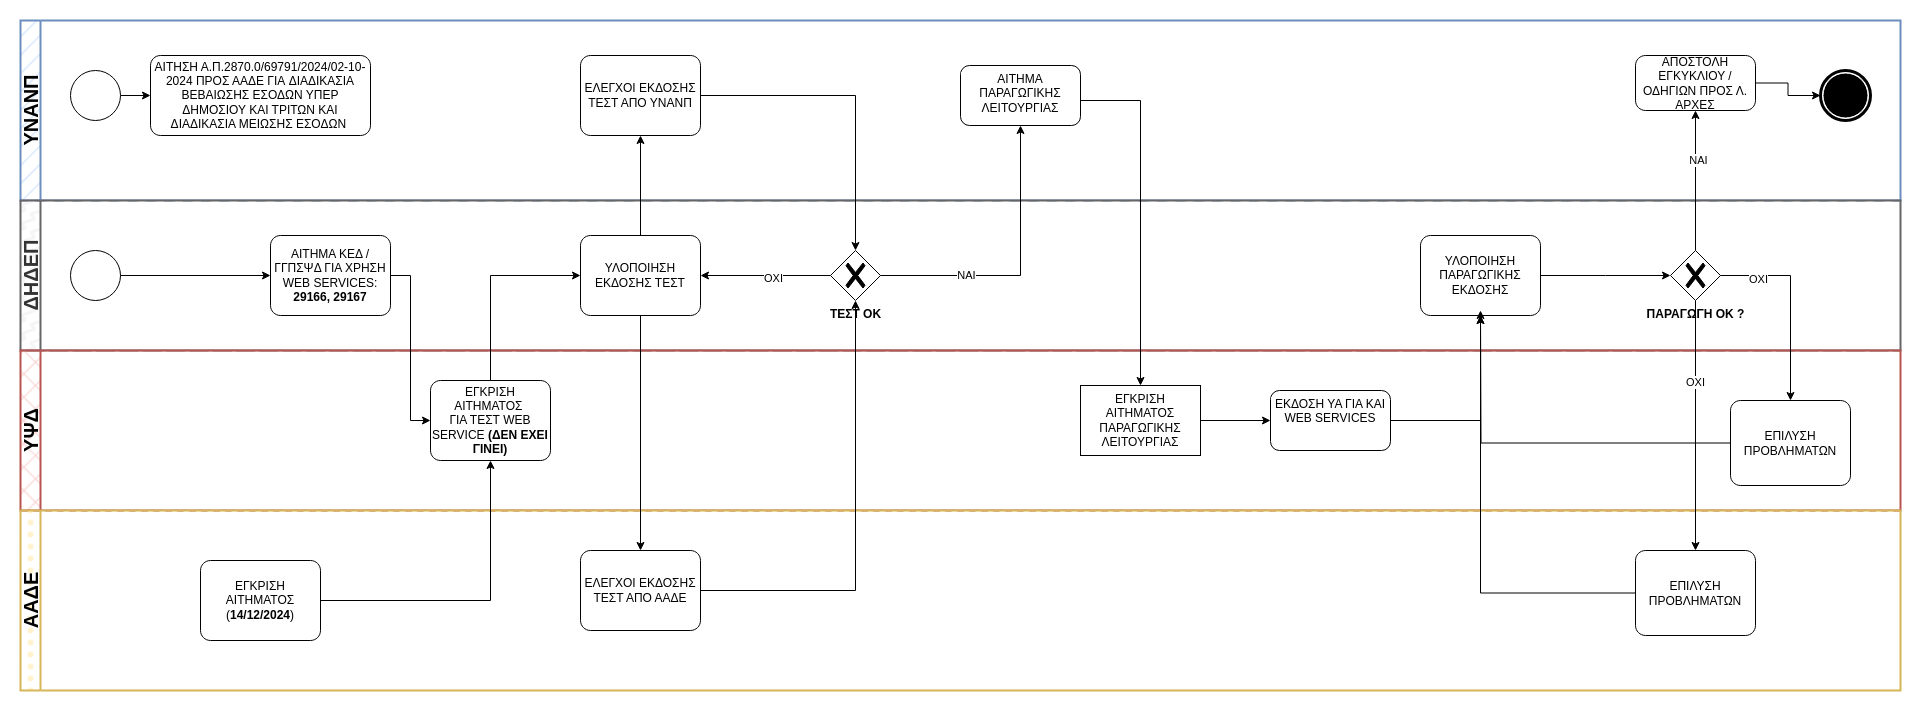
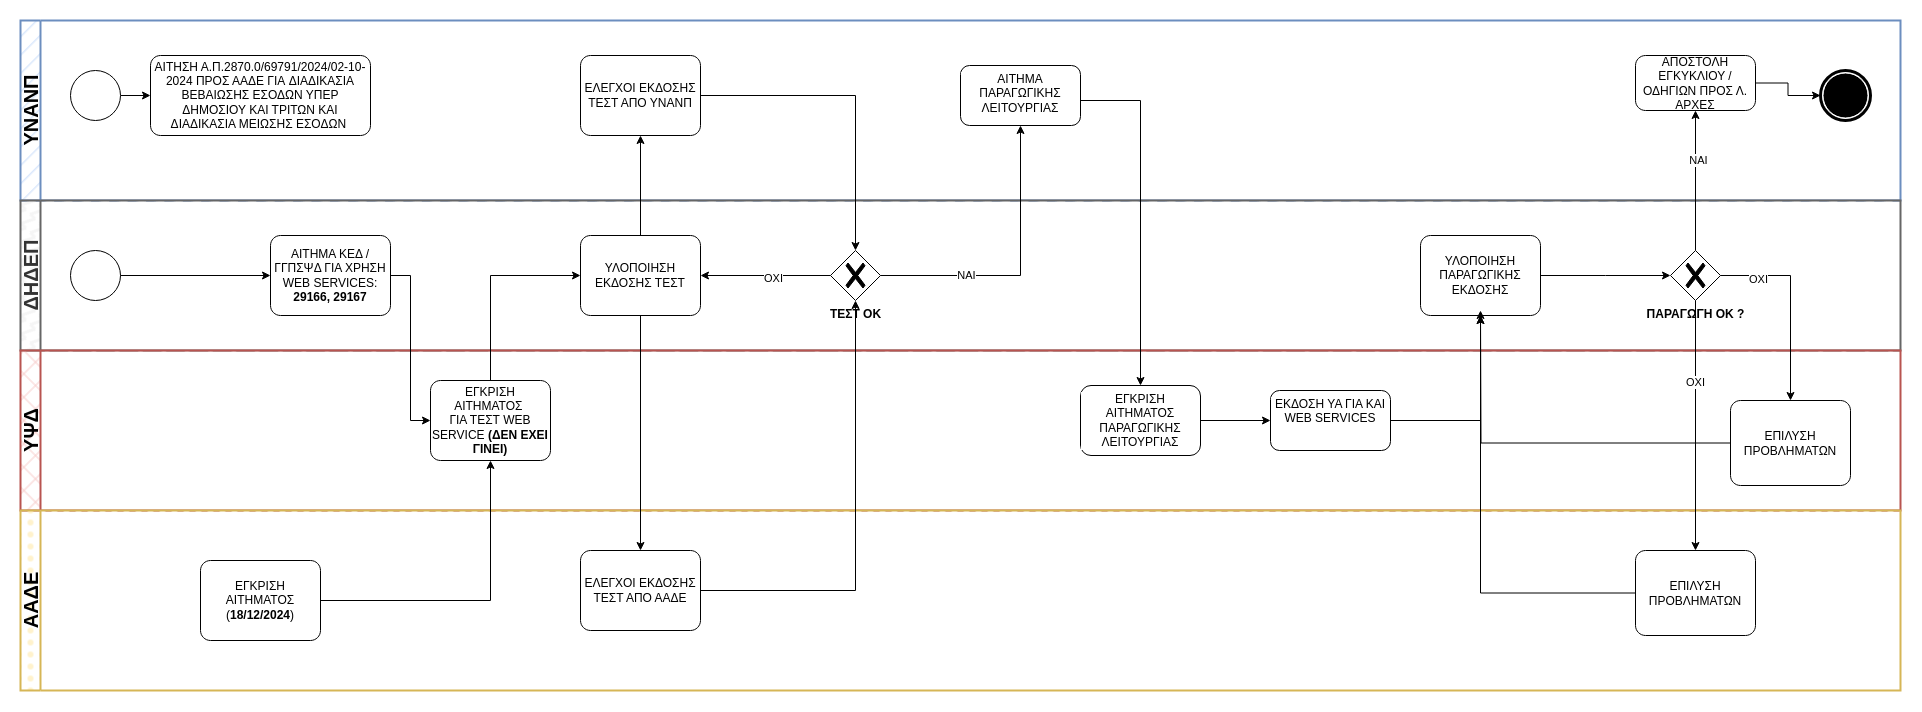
node "ΕΓΚΡΙΣΗ ΑΙΤΗΜΑΤΟΣ ΠΑΡΑΓΩΓΙΚΗΣ ΛΕΙΤΟΥΡΓΙΑΣ": shape rectangle -> rounded rectangle
node "ΕΓΚΡΙΣΗ ΑΙΤΗΜΑΤΟΣ (14/12/2024)": label "ΕΓΚΡΙΣΗ ΑΙΤΗΜΑΤΟΣ (14/12/2024)" -> "ΕΓΚΡΙΣΗ ΑΙΤΗΜΑΤΟΣ (18/12/2024)"
